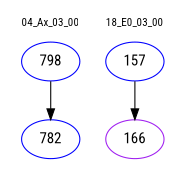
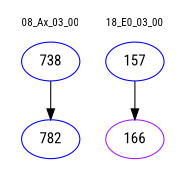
cluster "04_Ax_03_00": label "04_Ax_03_00" -> "08_Ax_03_00"
node "798": label "798" -> "738"
